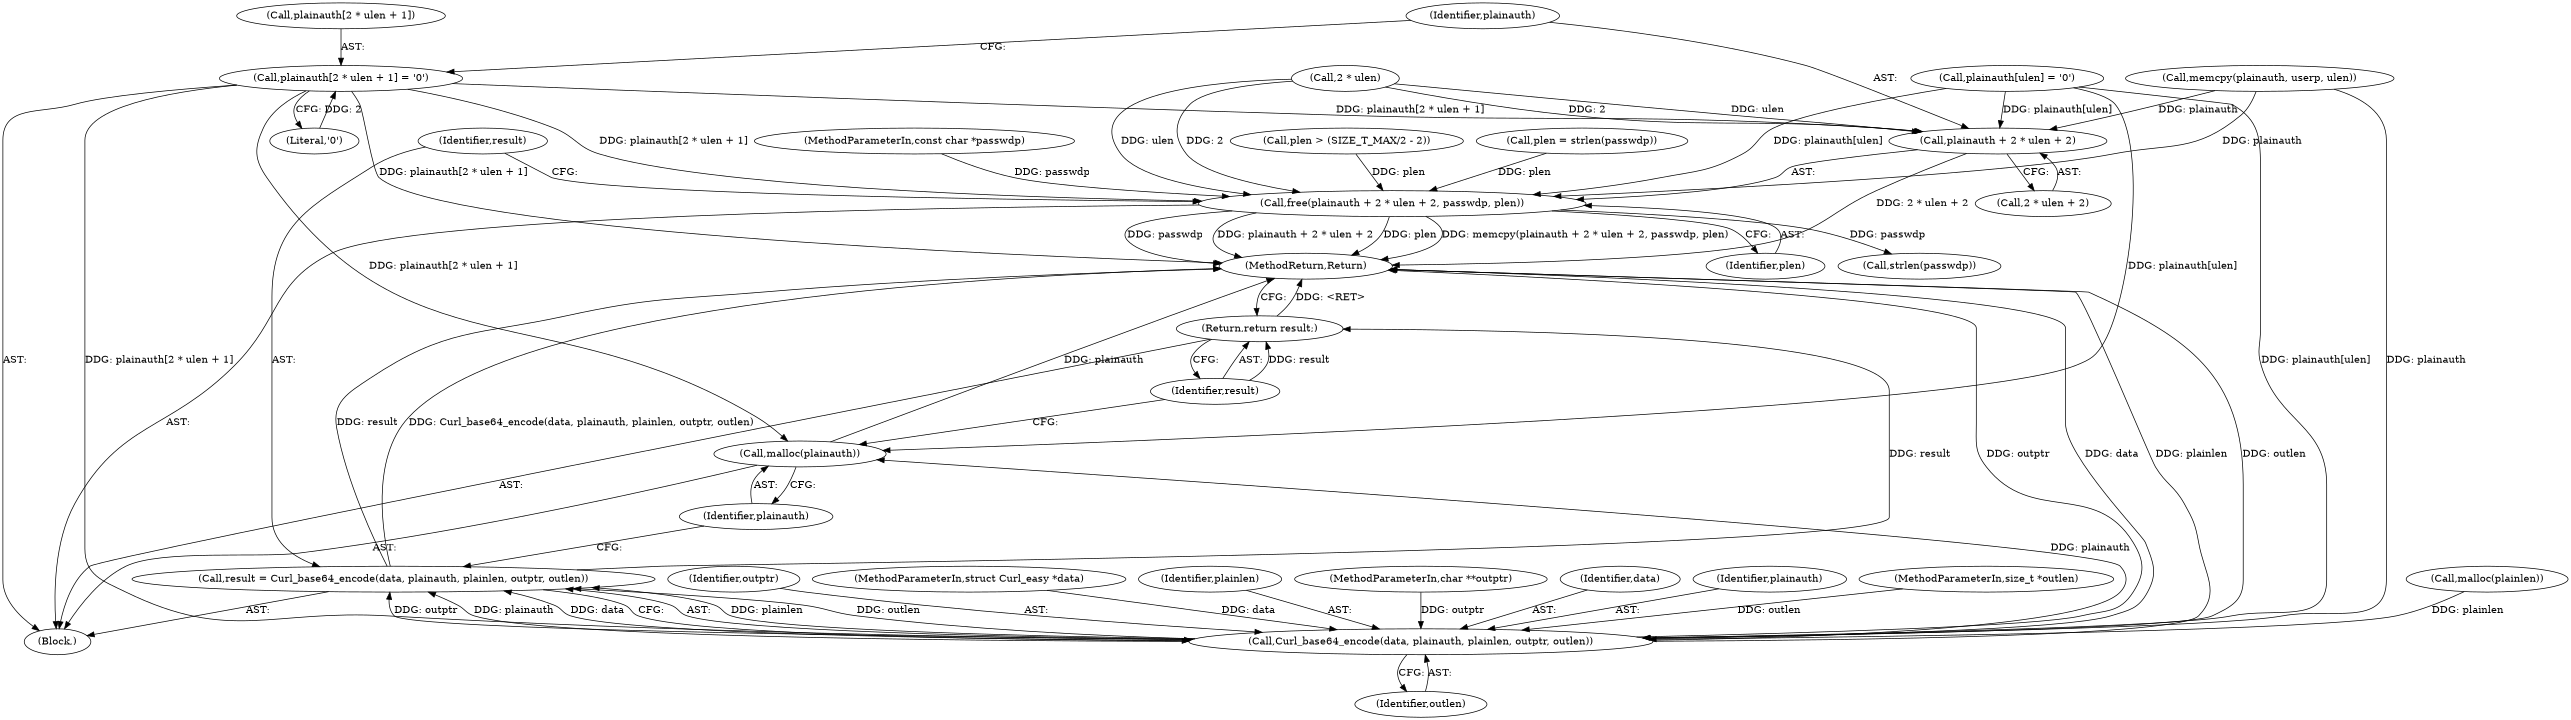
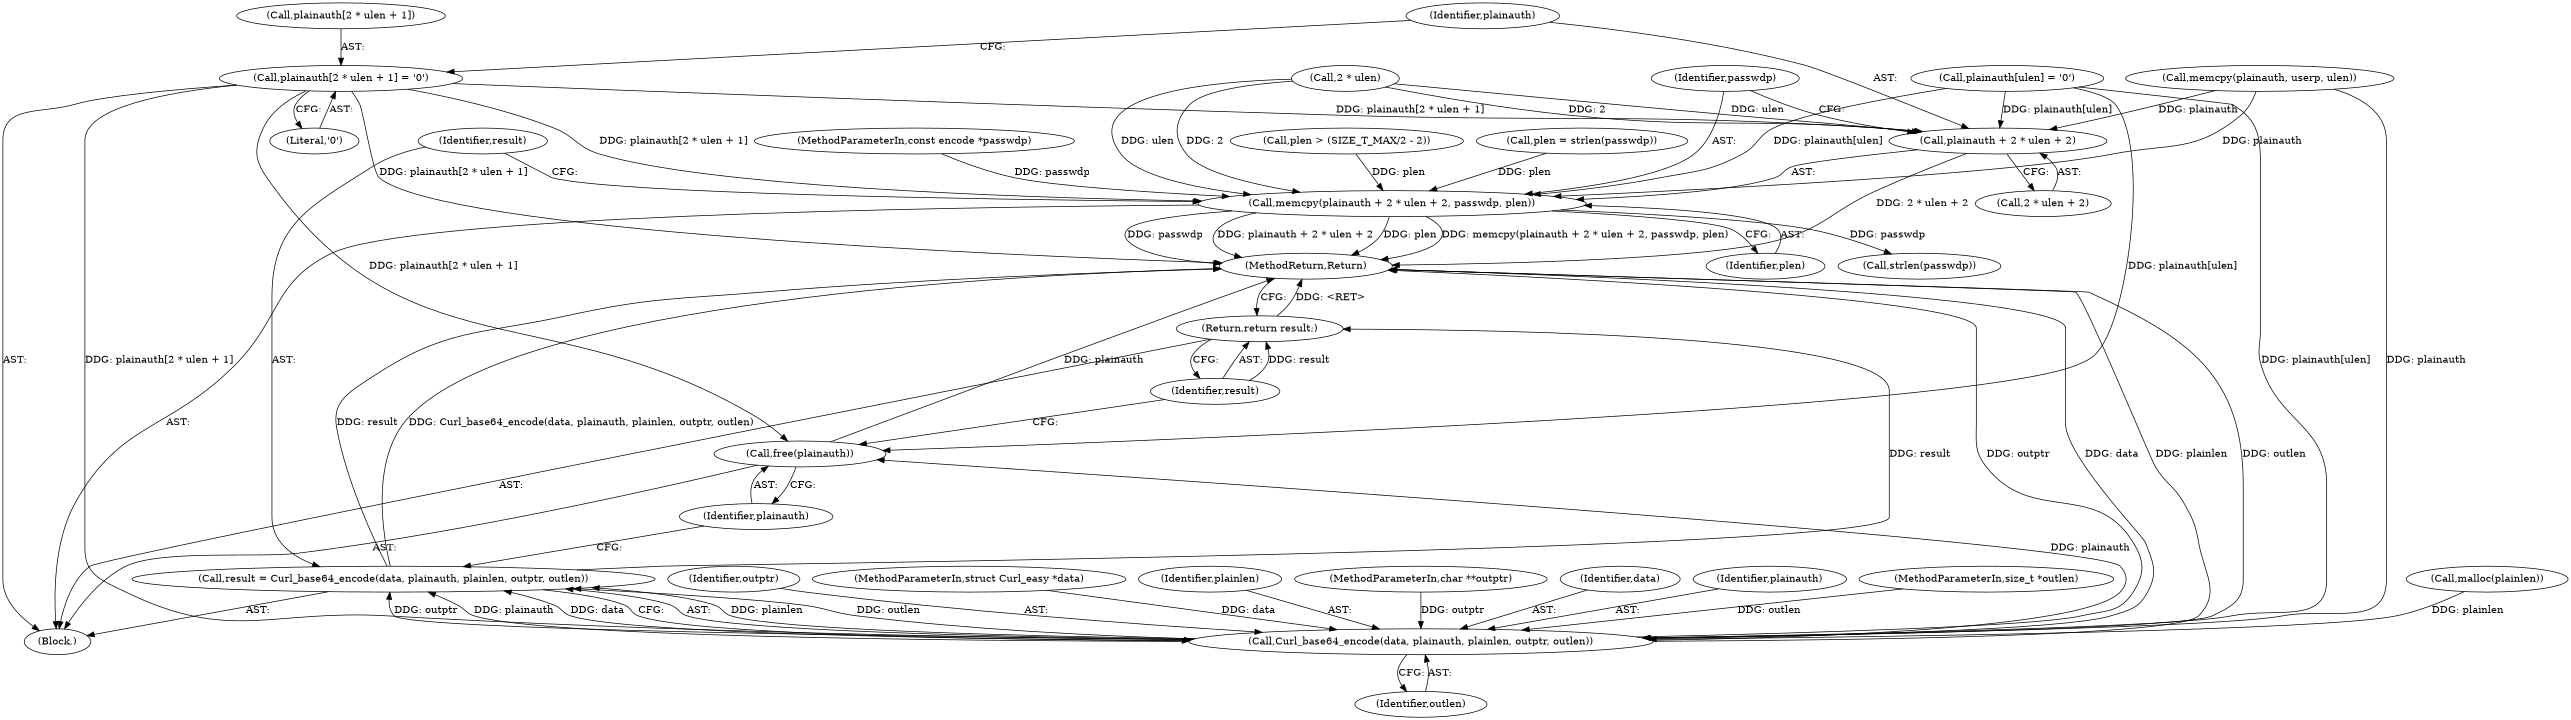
node "(Identifier,passwdp)": added
edge "(Literal,'0')" -> "(Call,plainauth[2 * ulen + 1] = '0')": label "DDG: 2" -> "AST: "
node "(MethodParameterIn,const char *passwdp)": label "(MethodParameterIn,const char *passwdp)" -> "(MethodParameterIn,const encode *passwdp)"
node "(Call,free(plainauth + 2 * ulen + 2, passwdp, plen))": label "(Call,free(plainauth + 2 * ulen + 2, passwdp, plen))" -> "(Call,memcpy(plainauth + 2 * ulen + 2, passwdp, plen))"
node "(Call,malloc(plainauth))": label "(Call,malloc(plainauth))" -> "(Call,free(plainauth))"
